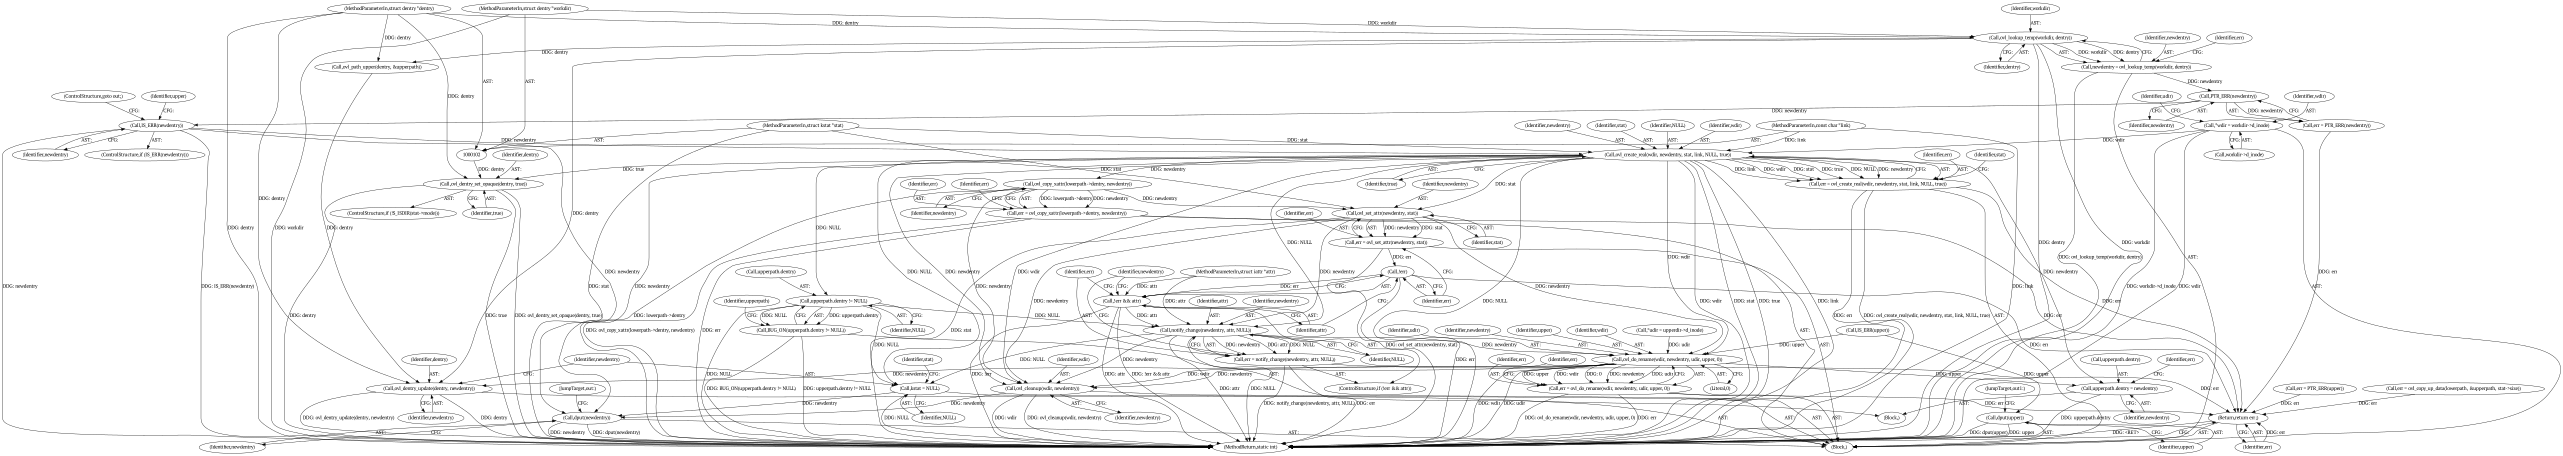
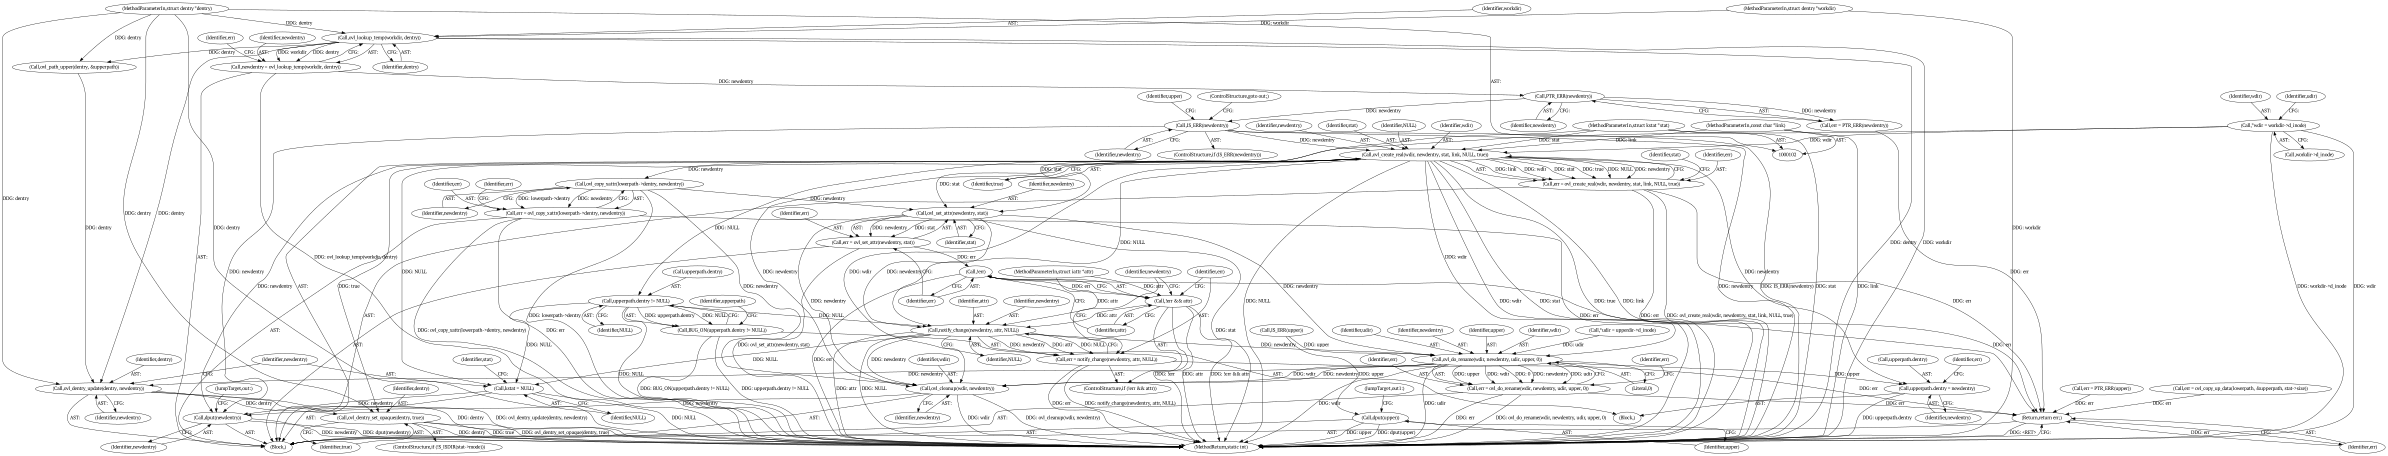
edge "(MethodParameterIn,struct dentry *workdir)" -> "1000102": removed, label "AST:"
edge "1000102" -> "(Call,ovl_dentry_set_opaque(dentry, true))": now "(Call,ovl_dentry_update(dentry, newdentry))" -> "(Call,ovl_dentry_set_opaque(dentry, true))"
edge "(Call,err = ovl_set_attr(newdentry, stat))" -> "(Call,ovl_set_attr(newdentry, stat))": label "CFG: " -> "AST: "
